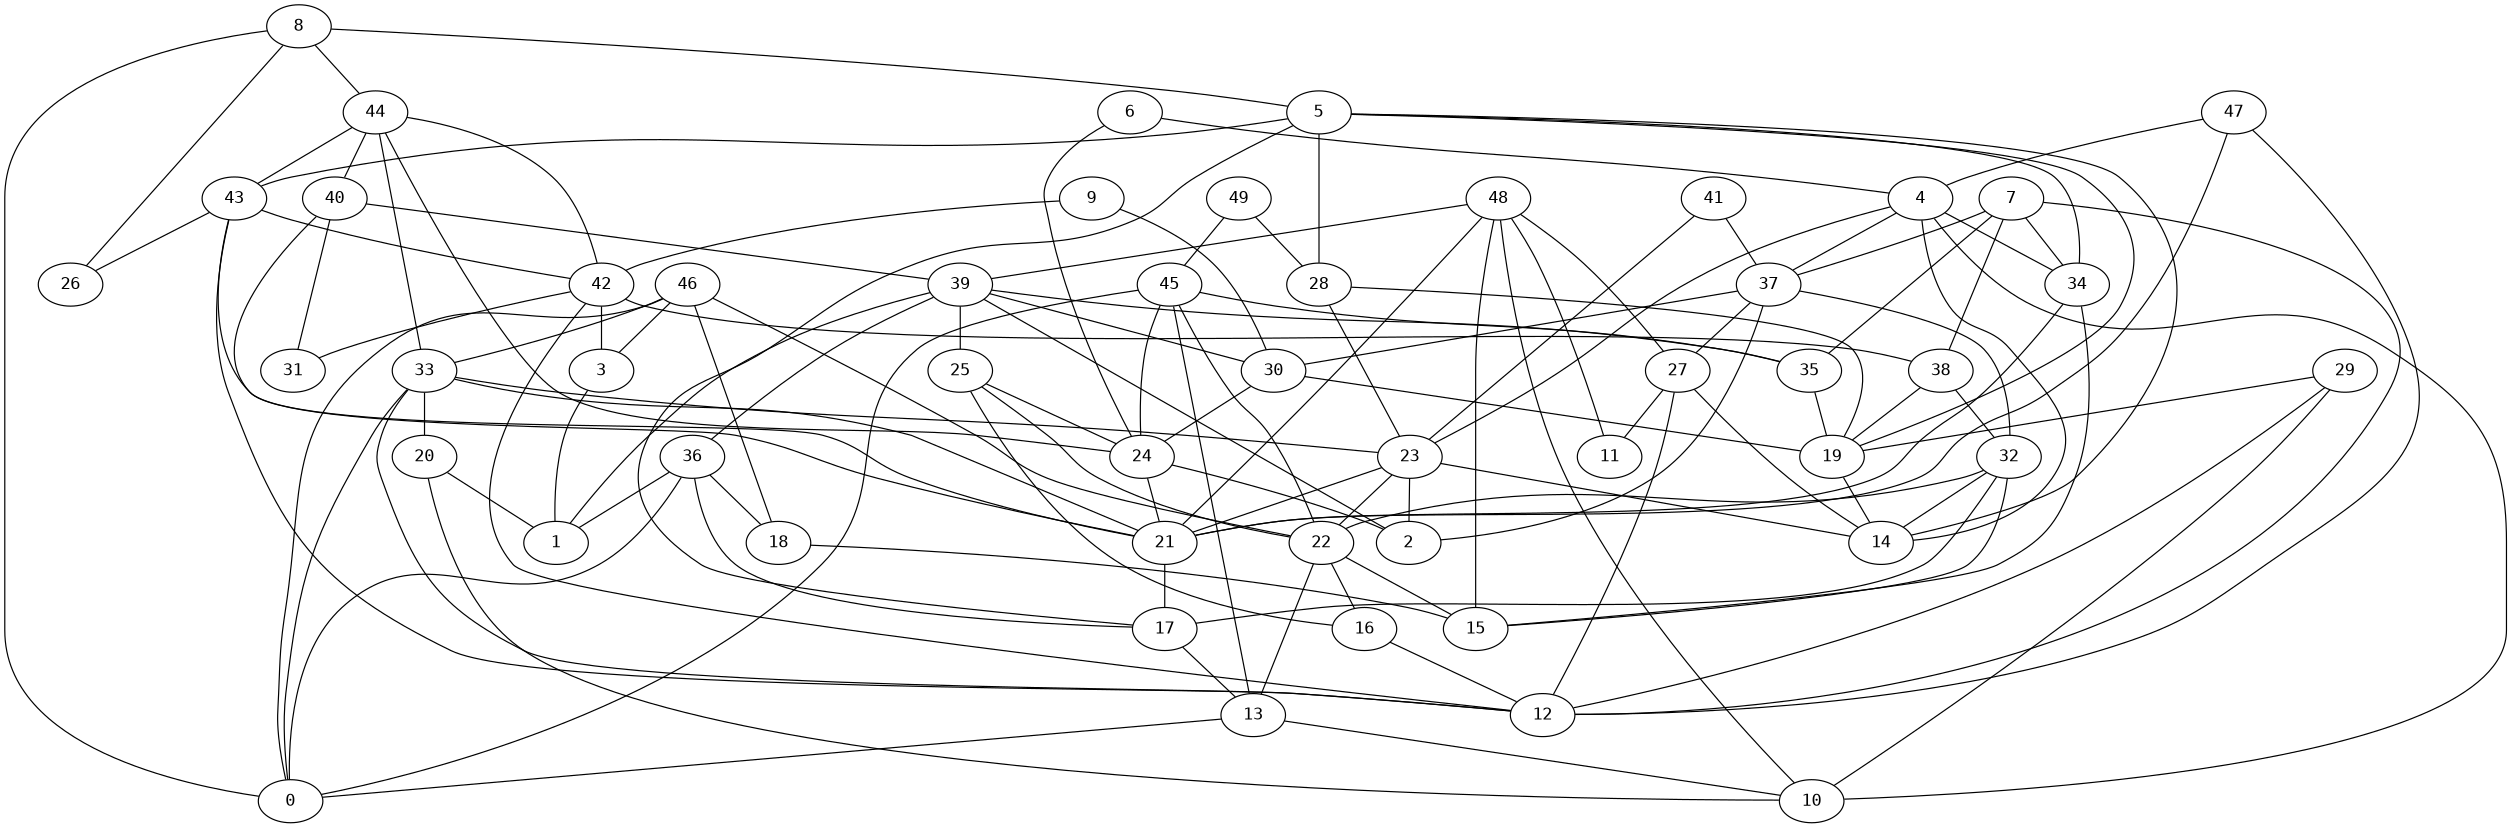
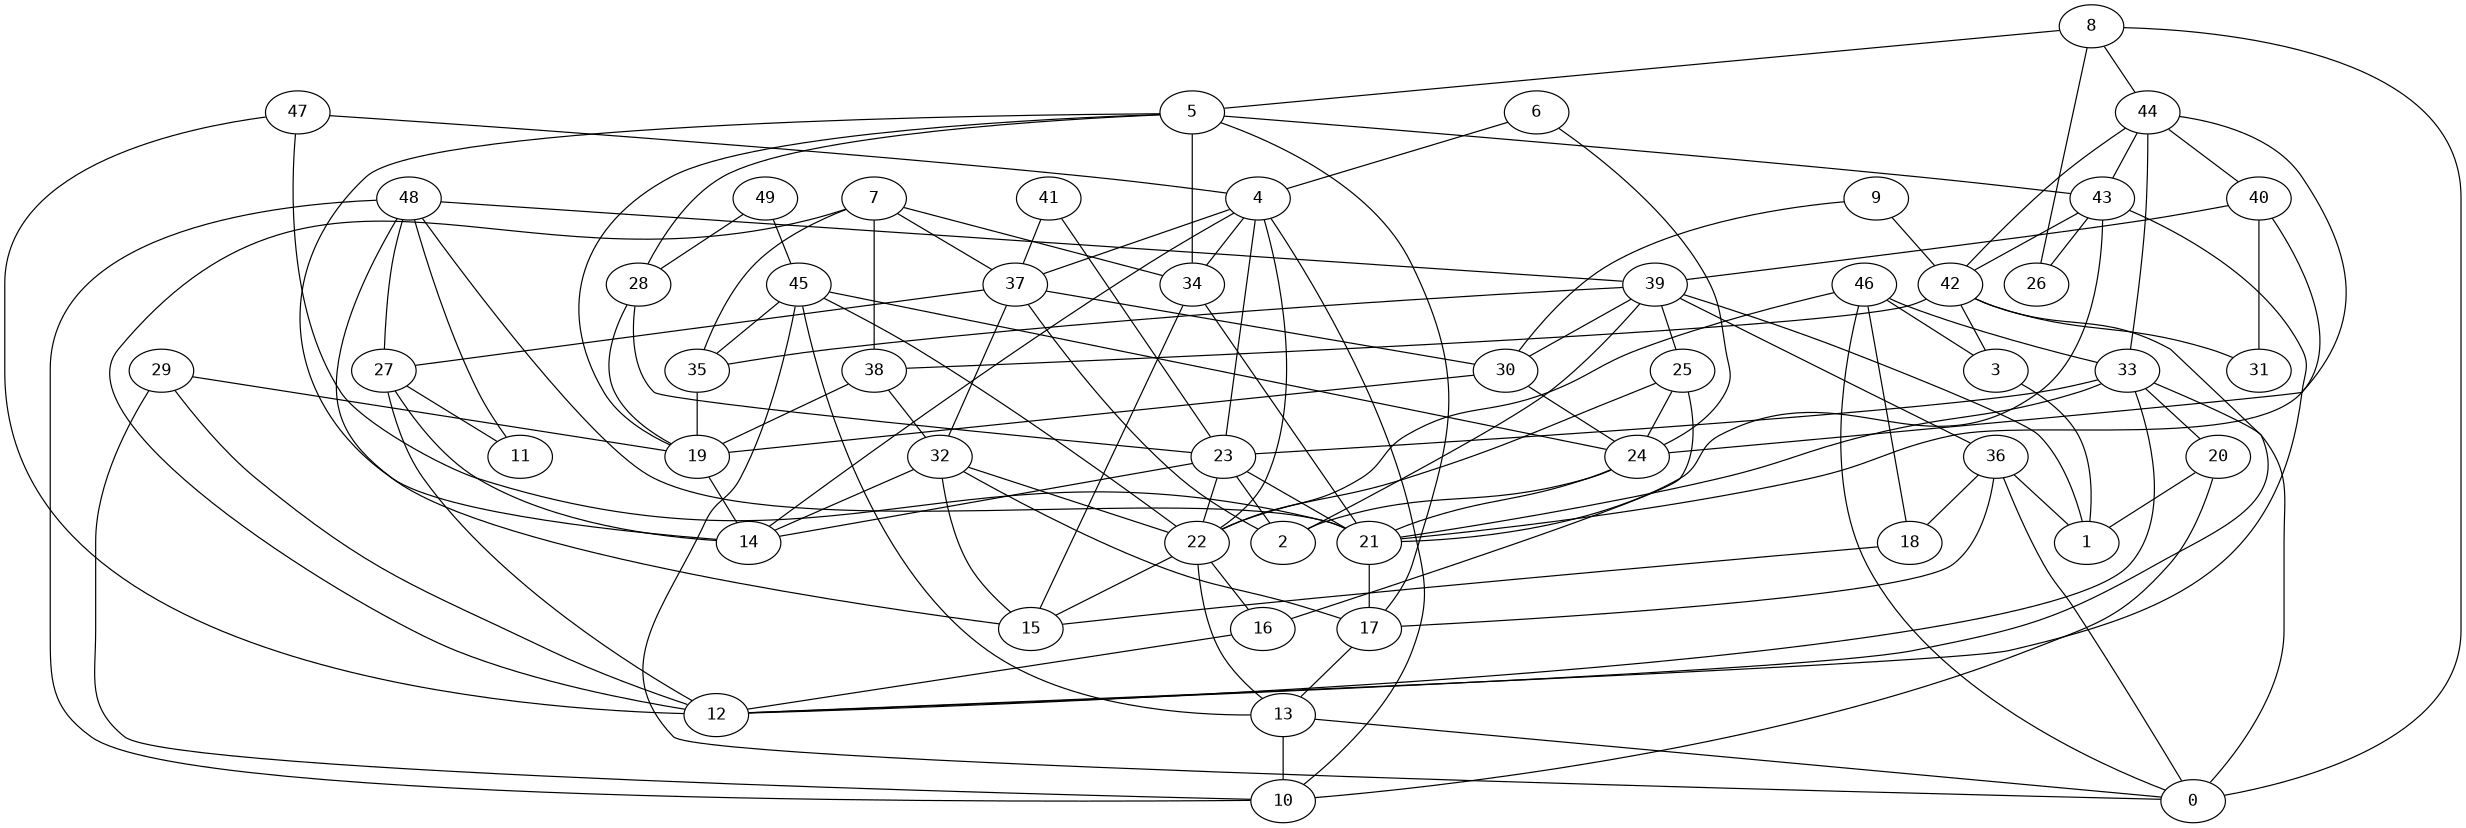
edge "4" -- "22": added
